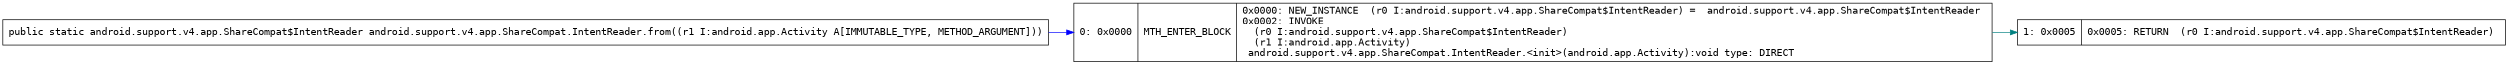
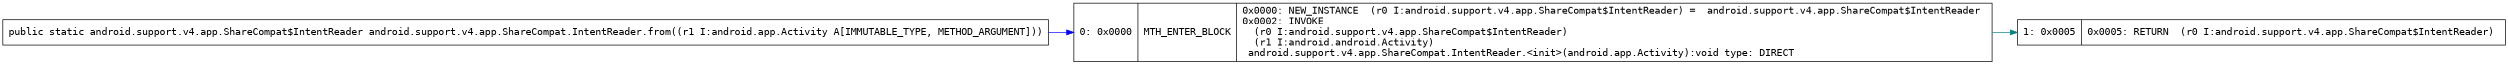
node "0: 0x0000": text "(r1 I:android.app.Activity)" -> "(r1 I:android.android.Activity)"
